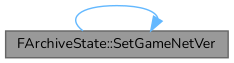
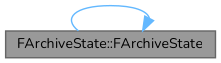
node "FArchiveState::SetGameNetVer": label "FArchiveState::SetGameNetVer" -> "FArchiveState::FArchiveState"
